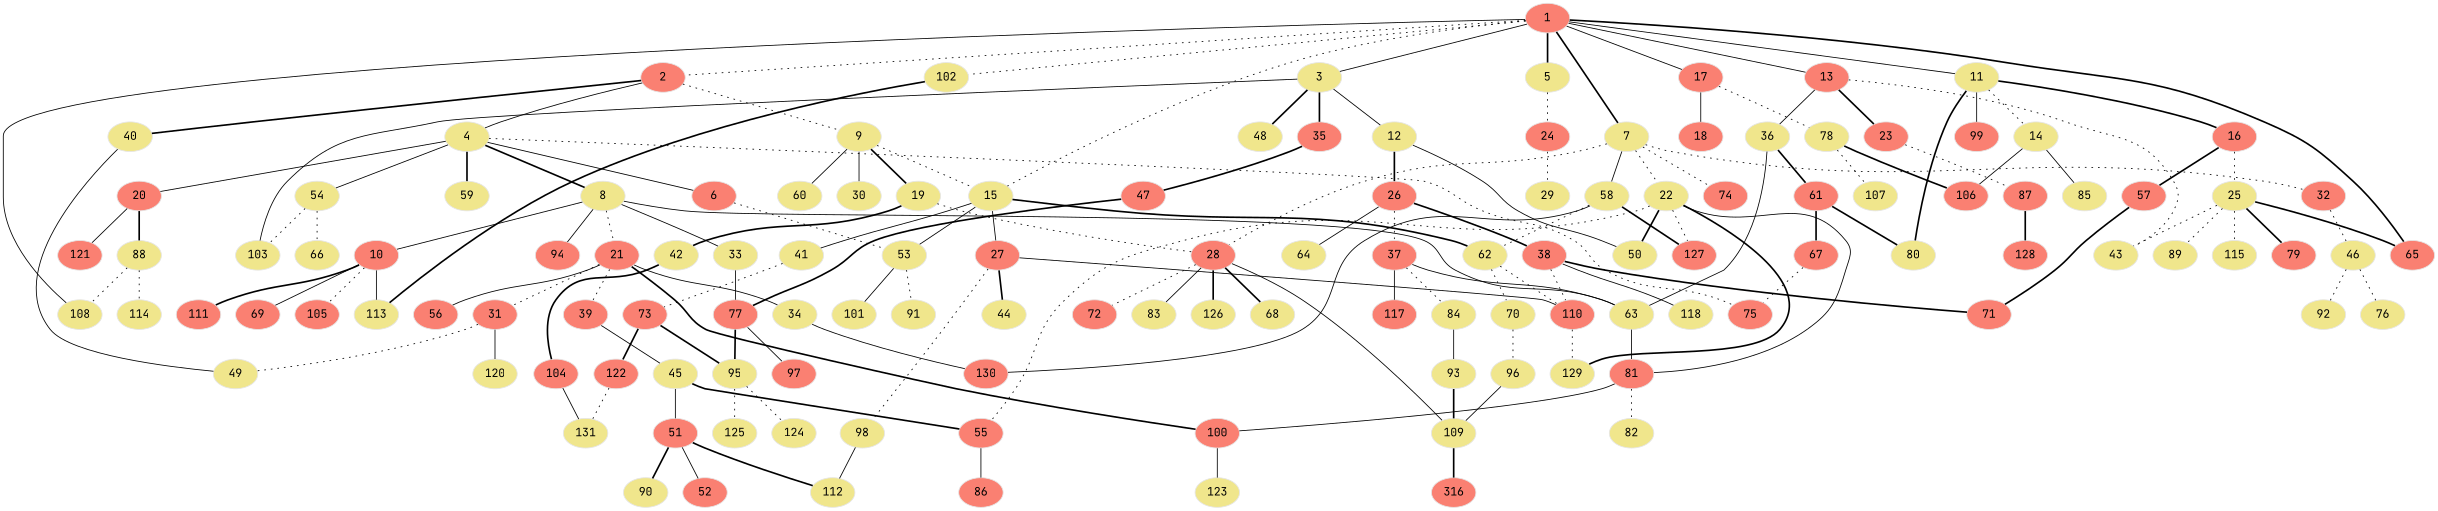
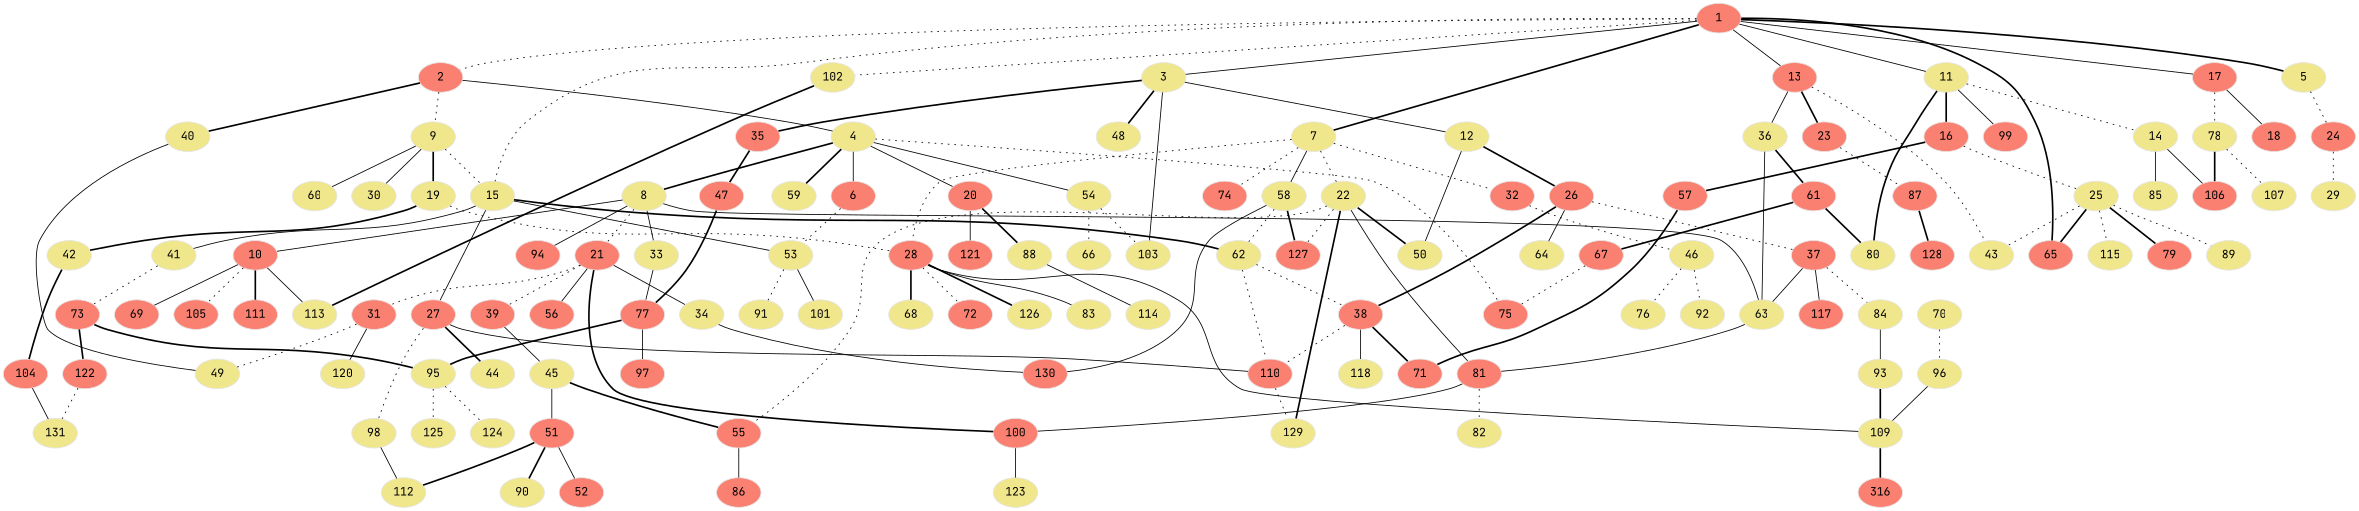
edge "62" -- "70": now "62" -- "38"
edge "88" -- "114": style dotted -> solid
node "108": removed
